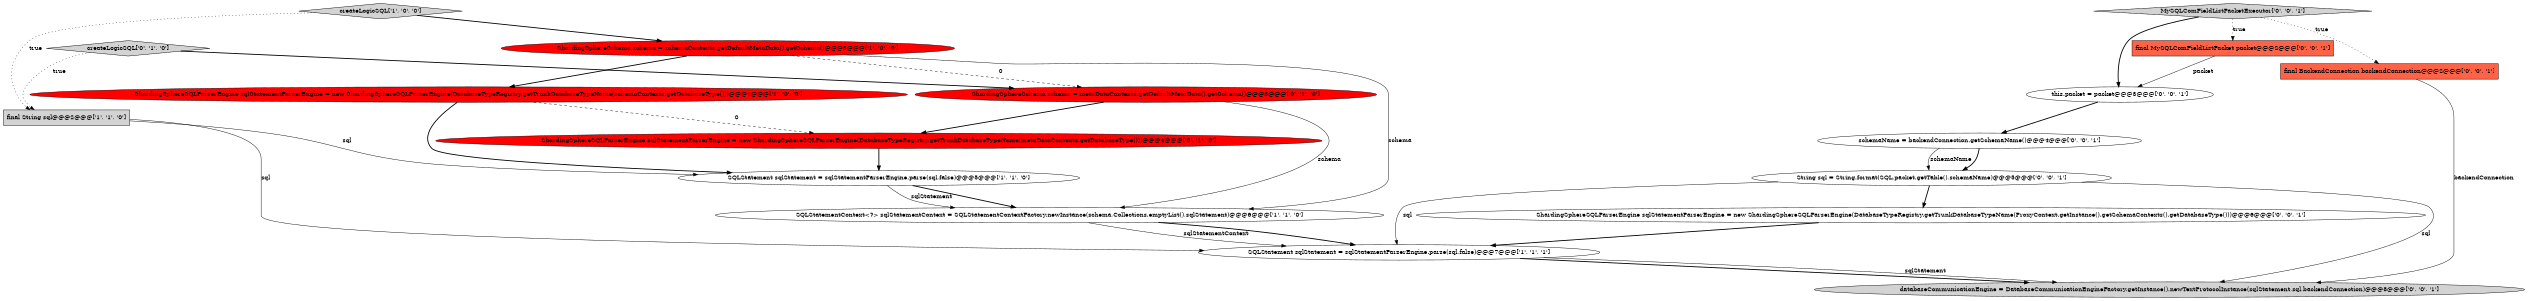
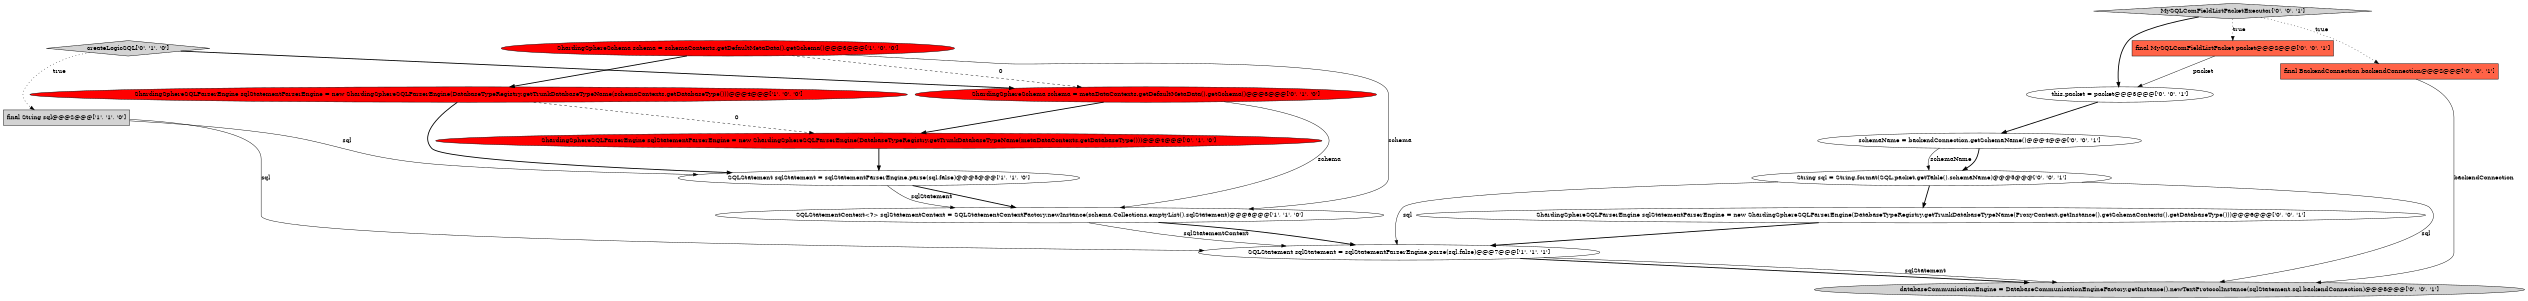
node "createLogicSQL['1', '0', '0']": removed
